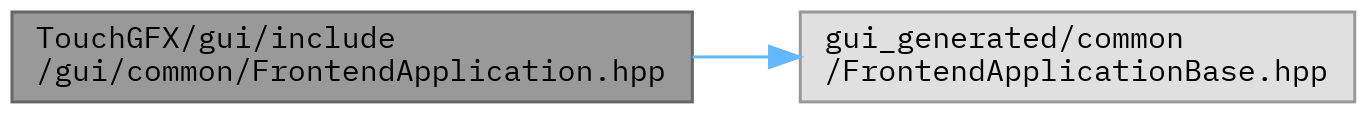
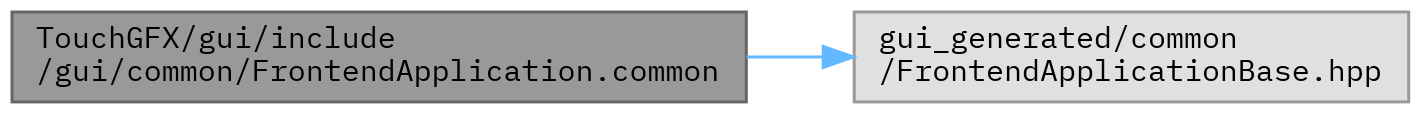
node "TouchGFX/gui/include /gui/common/FrontendApplication.hpp": label "TouchGFX/gui/include /gui/common/FrontendApplication.hpp" -> "TouchGFX/gui/include /gui/common/FrontendApplication.common"
